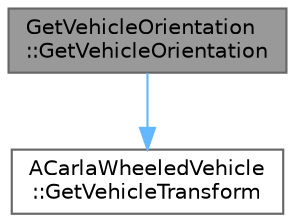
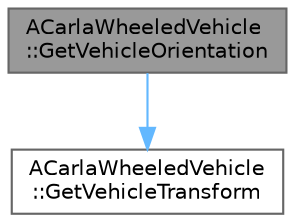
node "GetVehicleOrientation ::GetVehicleOrientation": label "GetVehicleOrientation ::GetVehicleOrientation" -> "ACarlaWheeledVehicle ::GetVehicleOrientation"
